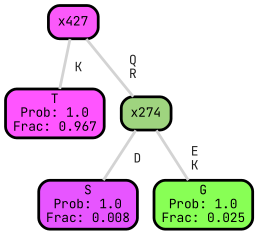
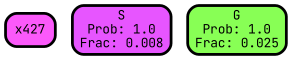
node "T Prob: 1.0 Frac: 0.967": removed
node "x274": removed
